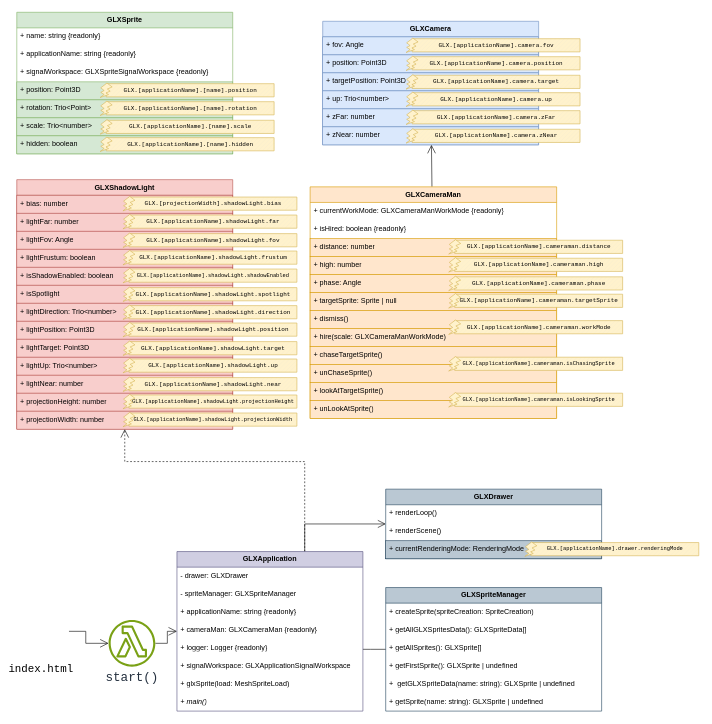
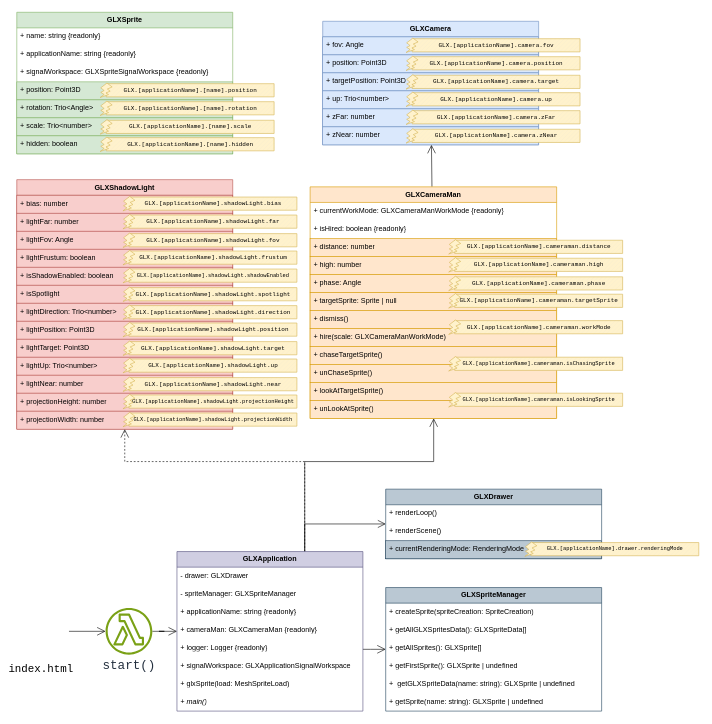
node "+ rotation: Trio<Point>": label "+ rotation: Trio<Point>" -> "+ rotation: Trio<Angle>"
node "GLX.[projectionWidth].shadowLight.bias": label "GLX.[projectionWidth].shadowLight.bias" -> "GLX.[applicationName].shadowLight.bias"
edge "GLXApplication" -> "GLXCameraMan": added
node "start()": moved (132, 644) -> (129, 632)
edge "GLXApplication" -- "GLXSpriteManager": arrowhead none -> open
